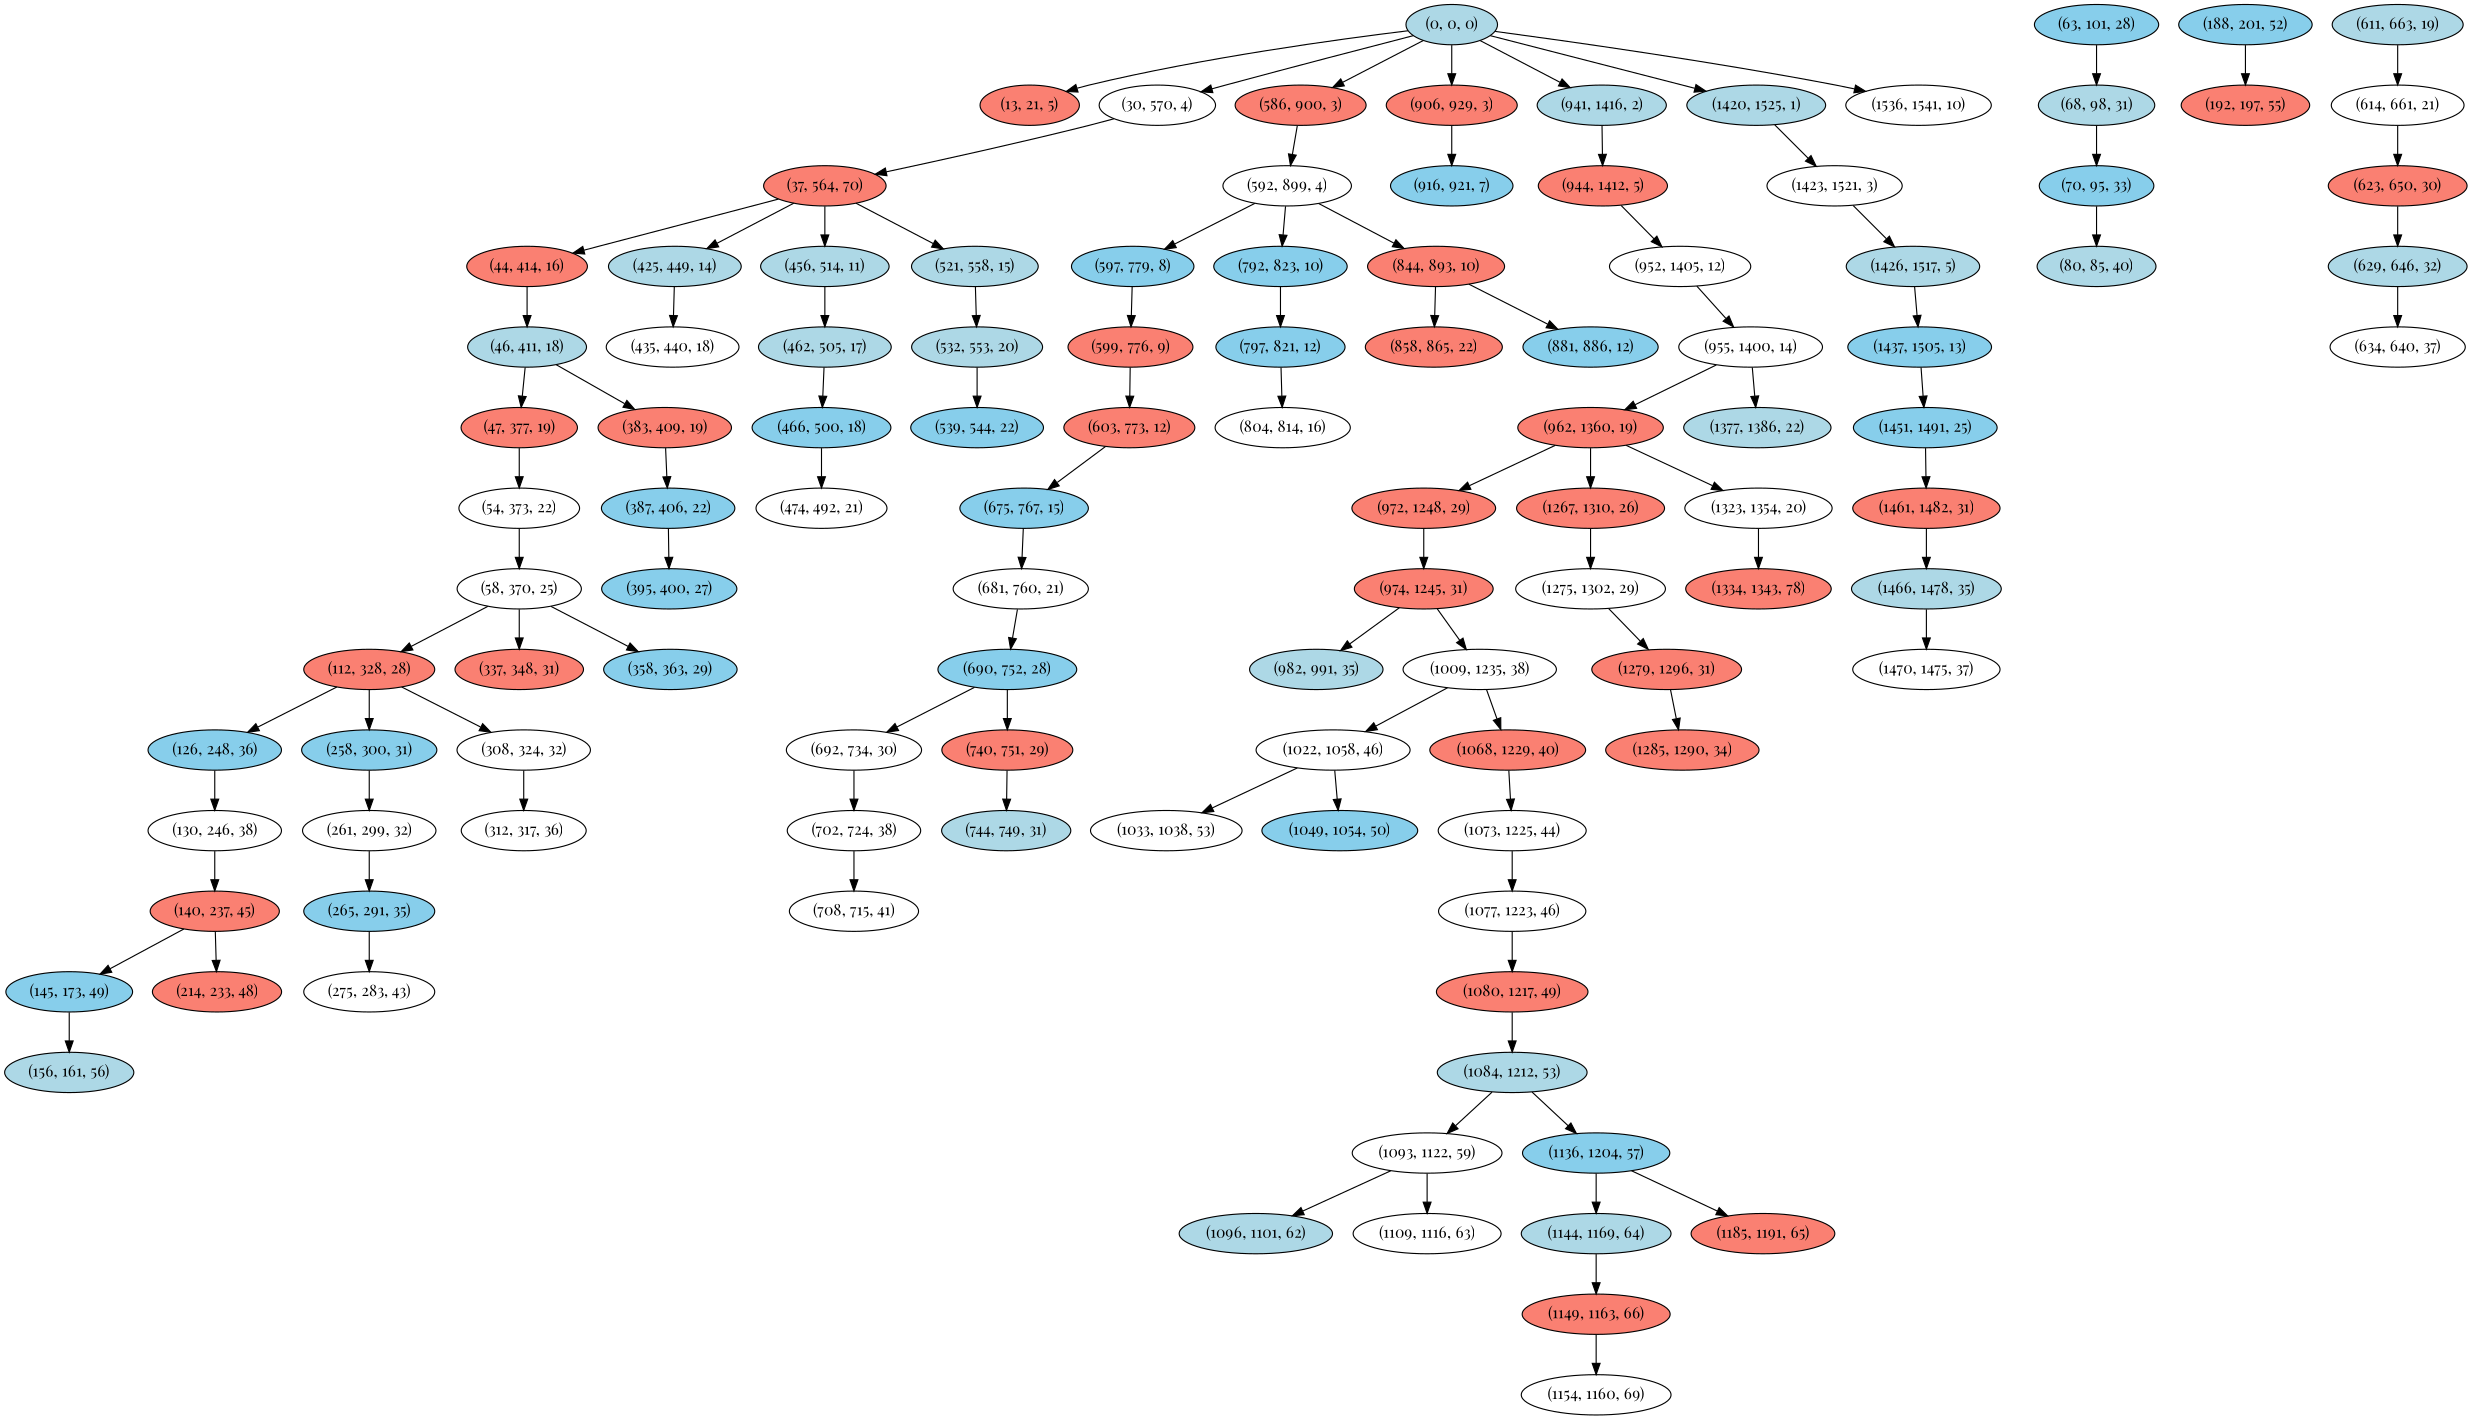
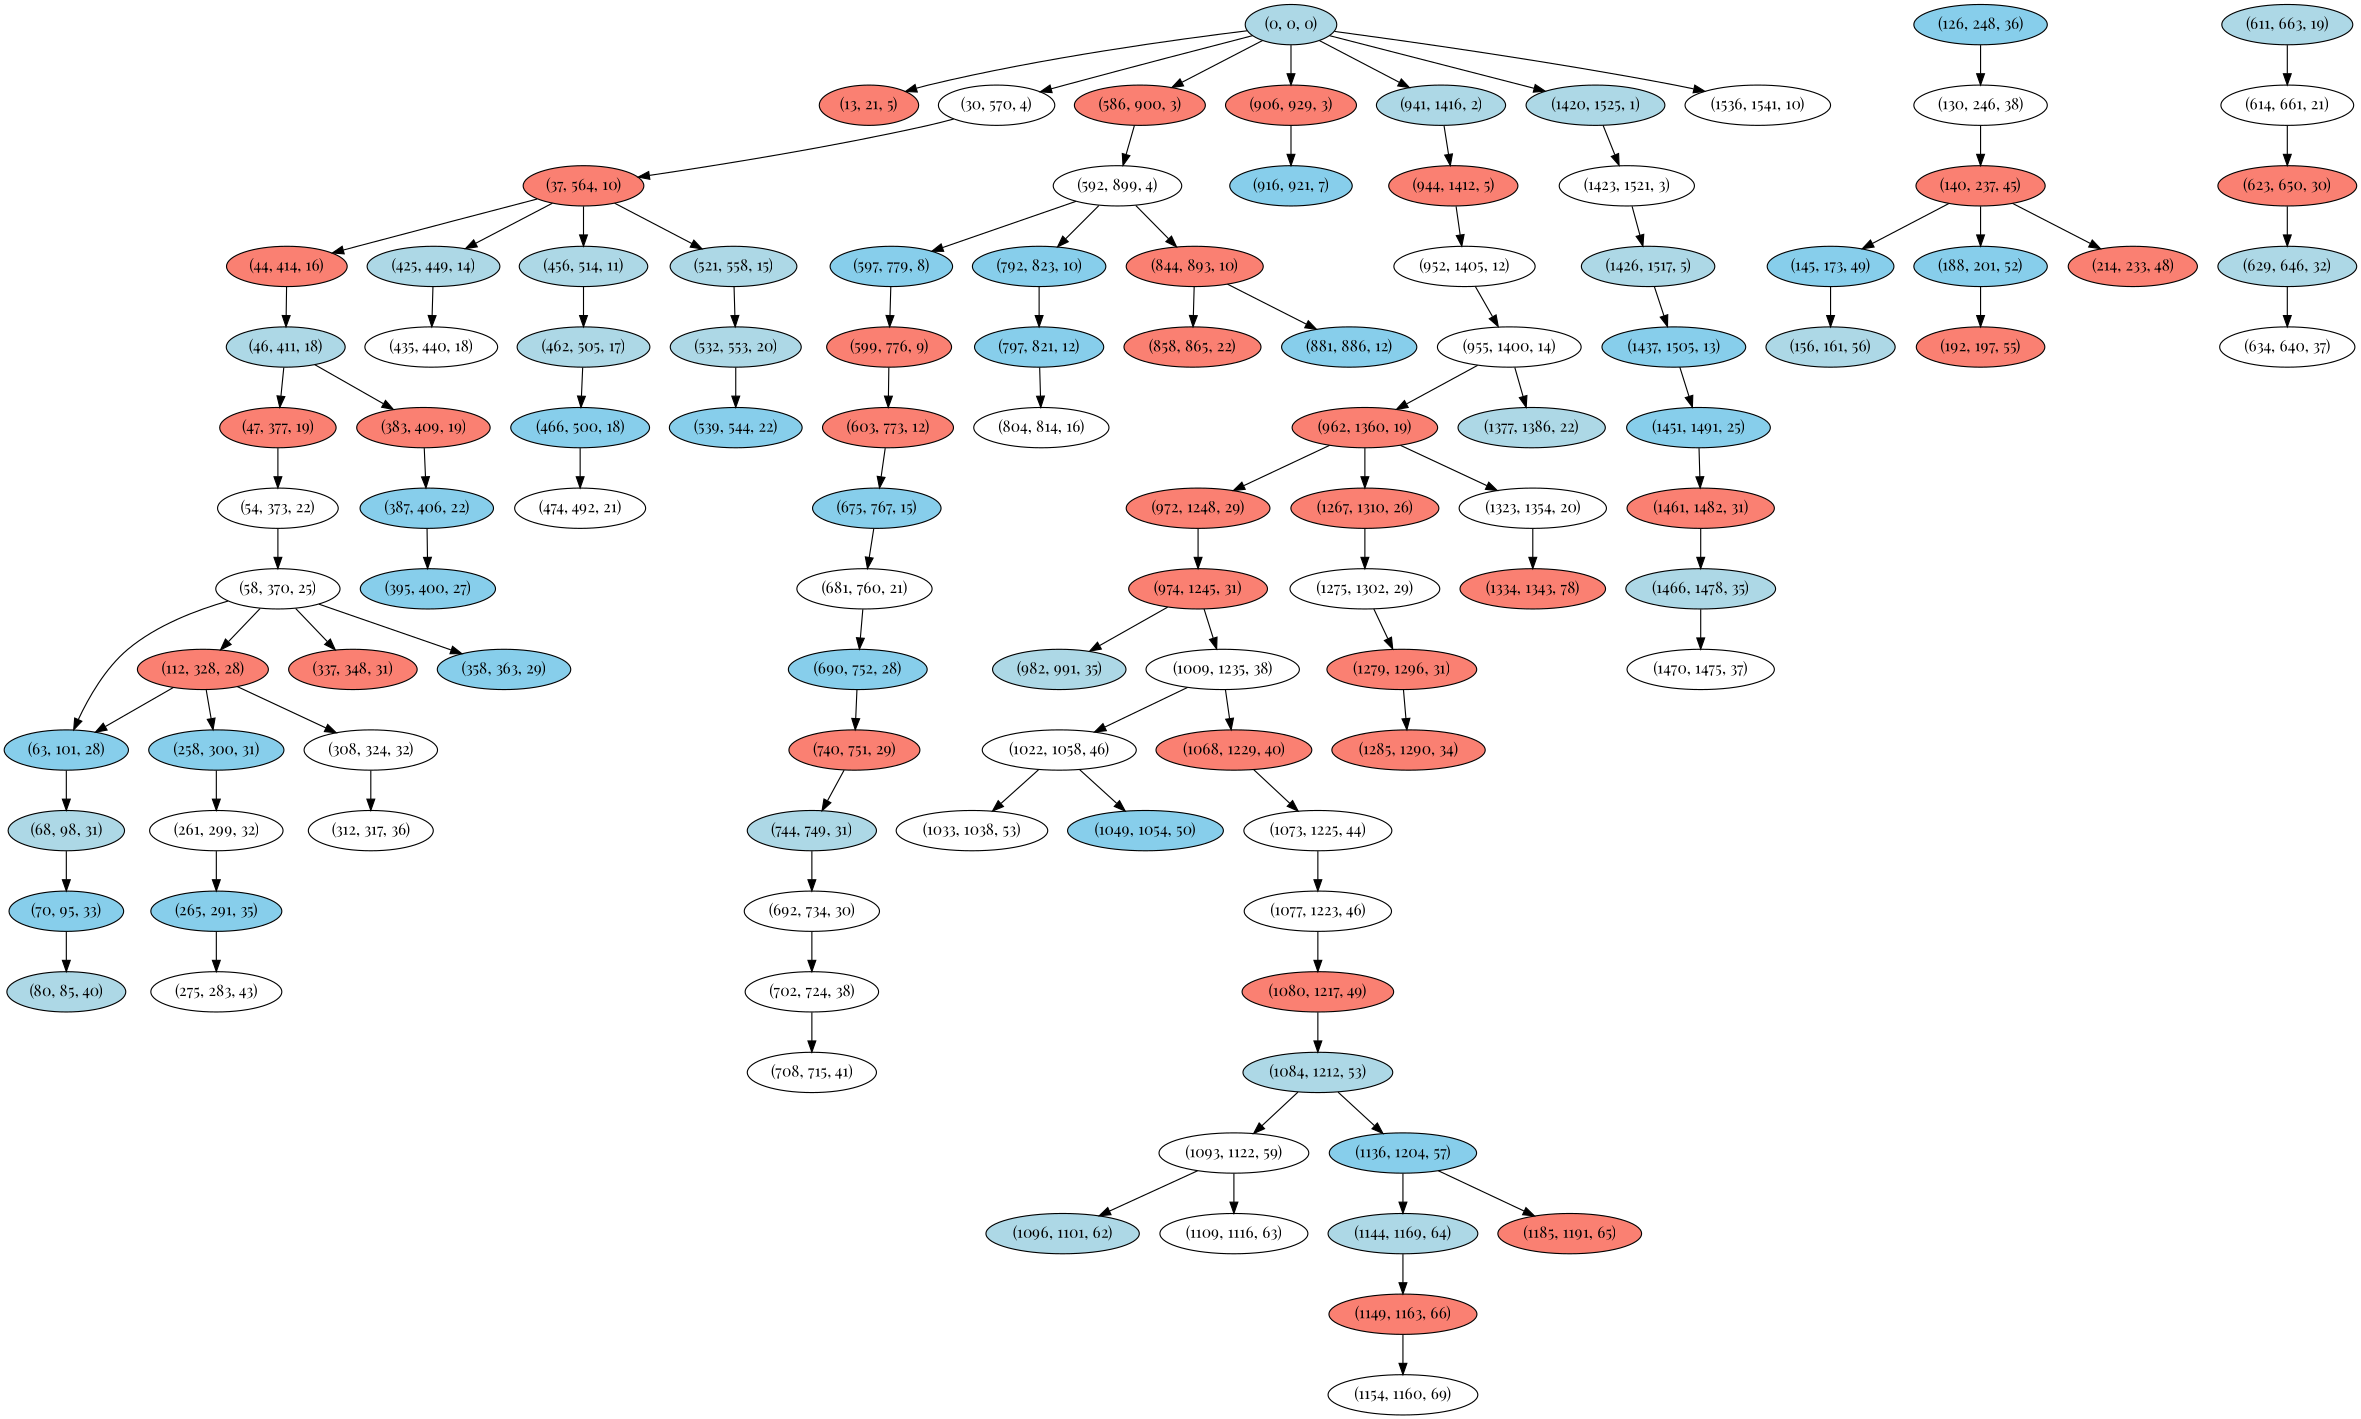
node "(37, 564, 70)": label "(37, 564, 70)" -> "(37, 564, 10)"
edge "(140, 237, 45)" -> "(188, 201, 52)": added
edge "(58, 370, 25)" -> "(63, 101, 28)": added
edge "(112, 328, 28)" -> "(126, 248, 36)": now "(112, 328, 28)" -> "(63, 101, 28)"
edge "(690, 752, 28)" -> "(692, 734, 30)": now "(744, 749, 31)" -> "(692, 734, 30)"
